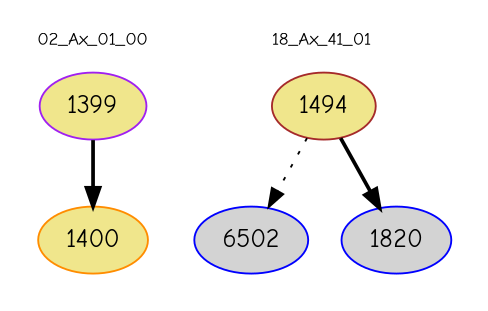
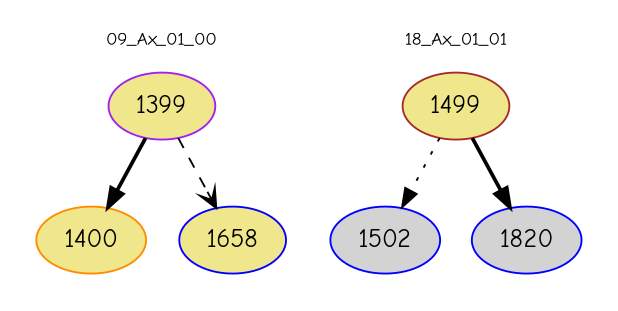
cluster "02_Ax_01_00": label "02_Ax_01_00" -> "09_Ax_01_00"
cluster "18_Ax_41_01": label "18_Ax_41_01" -> "18_Ax_01_01"
node "1494": label "1494" -> "1499"
node "1658": added
node "6502": label "6502" -> "1502"
